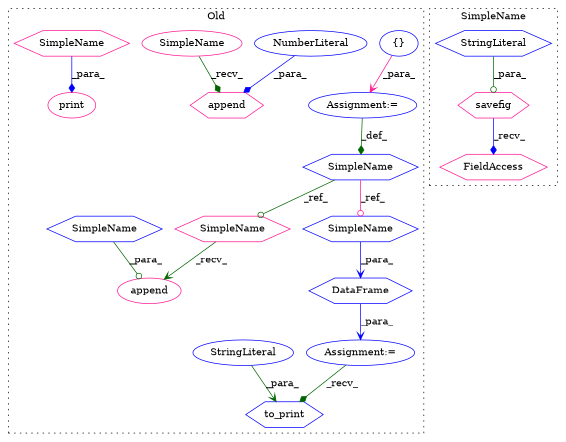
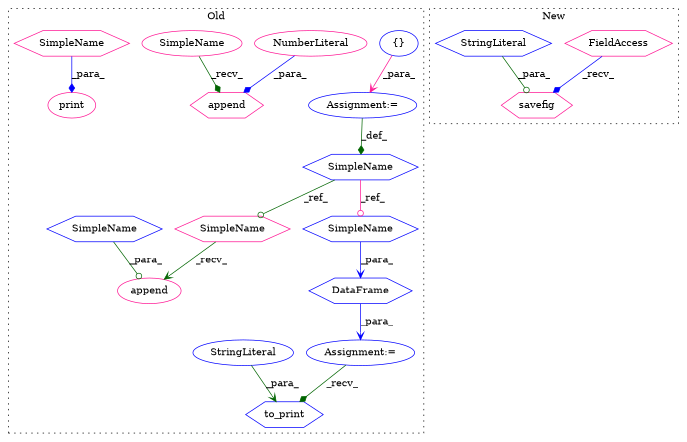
cluster "SimpleName": label "SimpleName" -> "New"
node "NumberLiteral": color blue -> deeppink
edge "savefig" -> "FieldAccess": reversed
